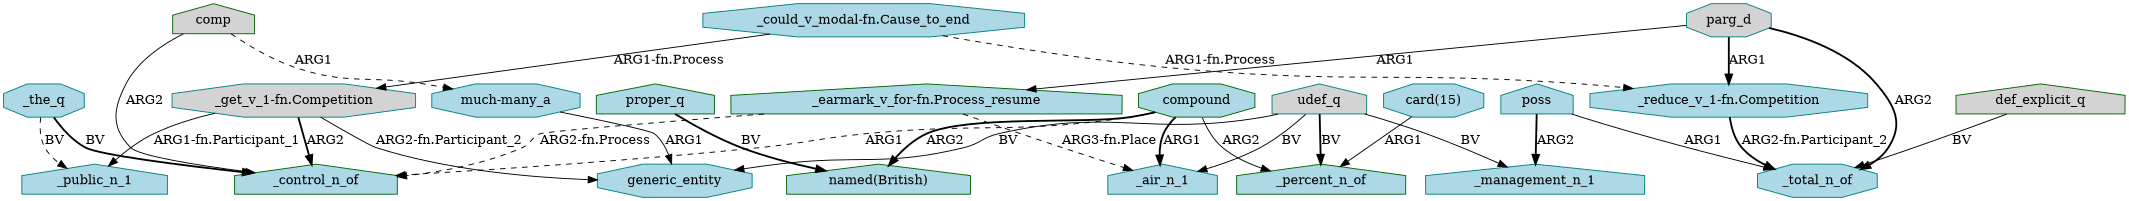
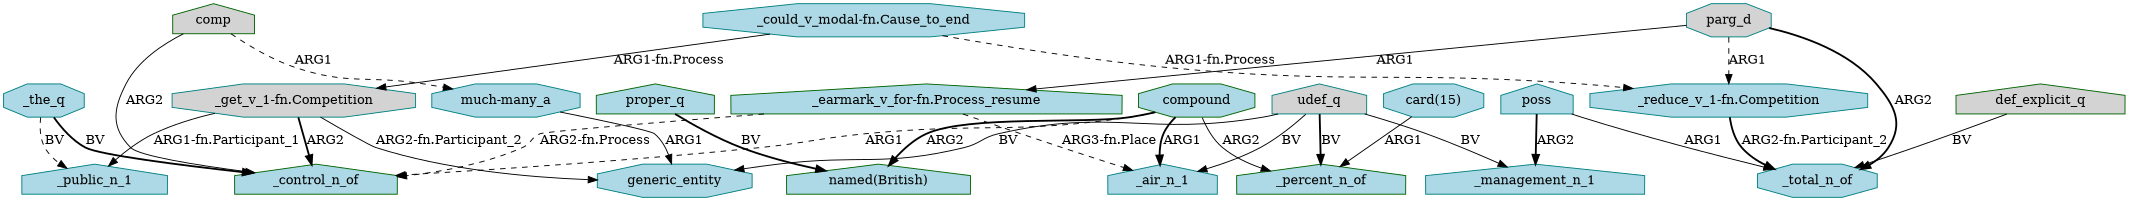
edge "parg_d" -> "_reduce_v_1-fn.Competition": style bold -> dashed
